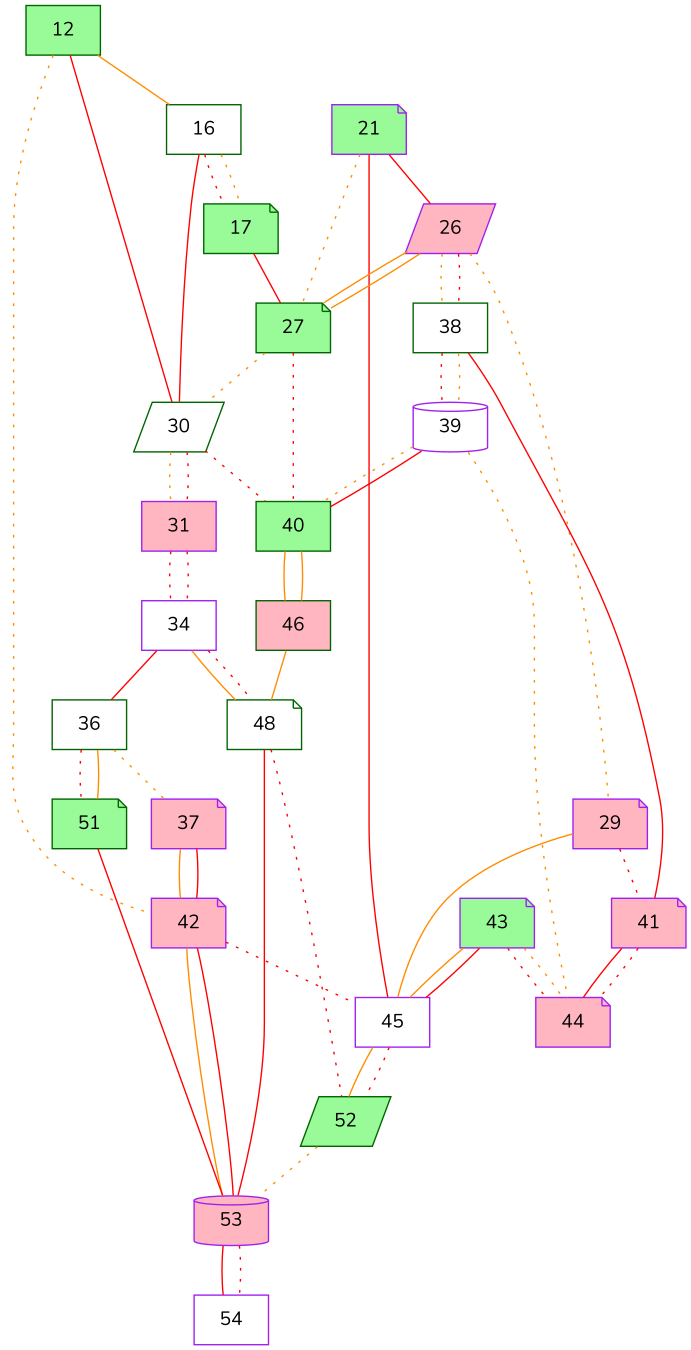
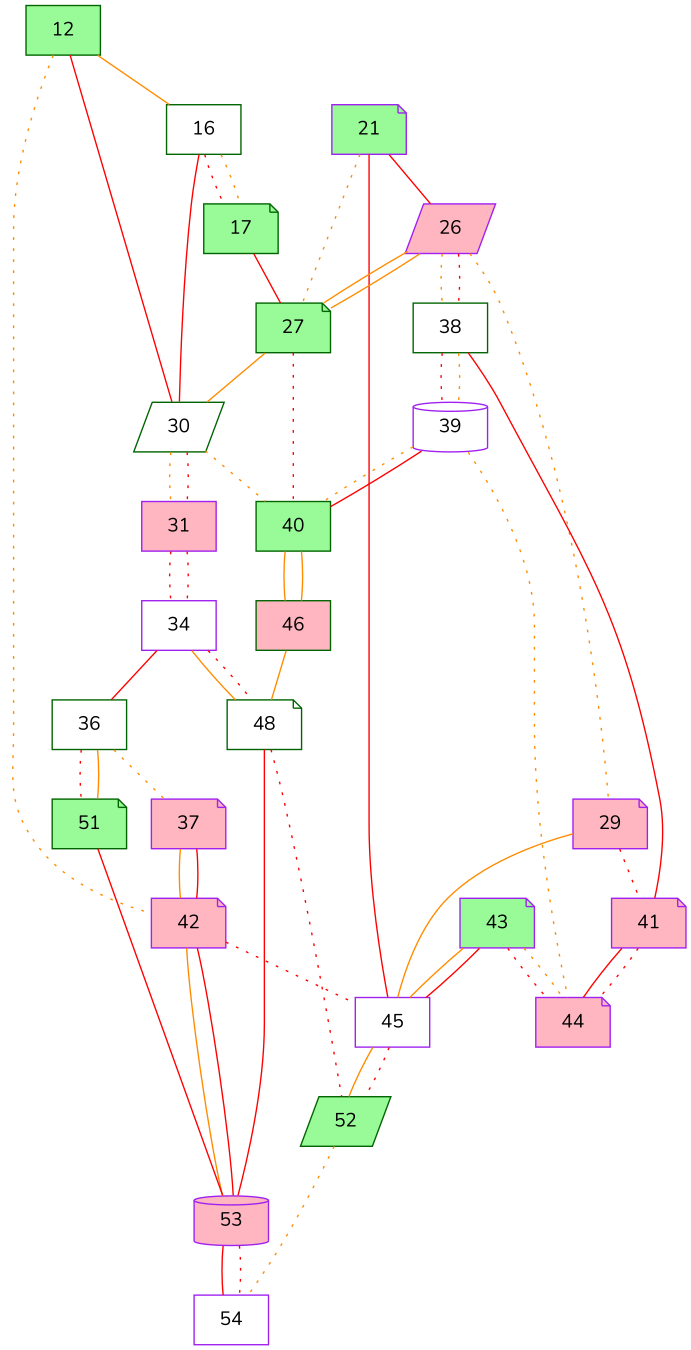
edge "27" -- "30": style dotted -> solid
edge "30" -- "40": color red -> darkorange
edge "52" -- "53": now "52" -- "54"
